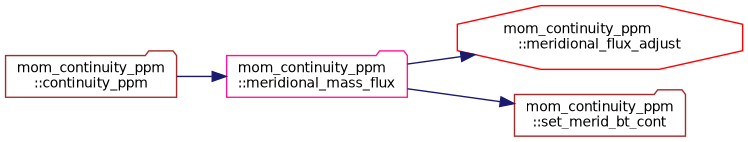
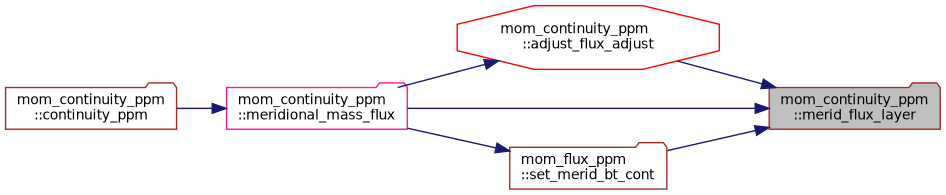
node "mom_continuity_ppm ::meridional_flux_adjust": label "mom_continuity_ppm ::meridional_flux_adjust" -> "mom_continuity_ppm ::adjust_flux_adjust"
node "mom_continuity_ppm ::merid_flux_layer": added
node "mom_continuity_ppm ::set_merid_bt_cont": label "mom_continuity_ppm ::set_merid_bt_cont" -> "mom_flux_ppm ::set_merid_bt_cont"
